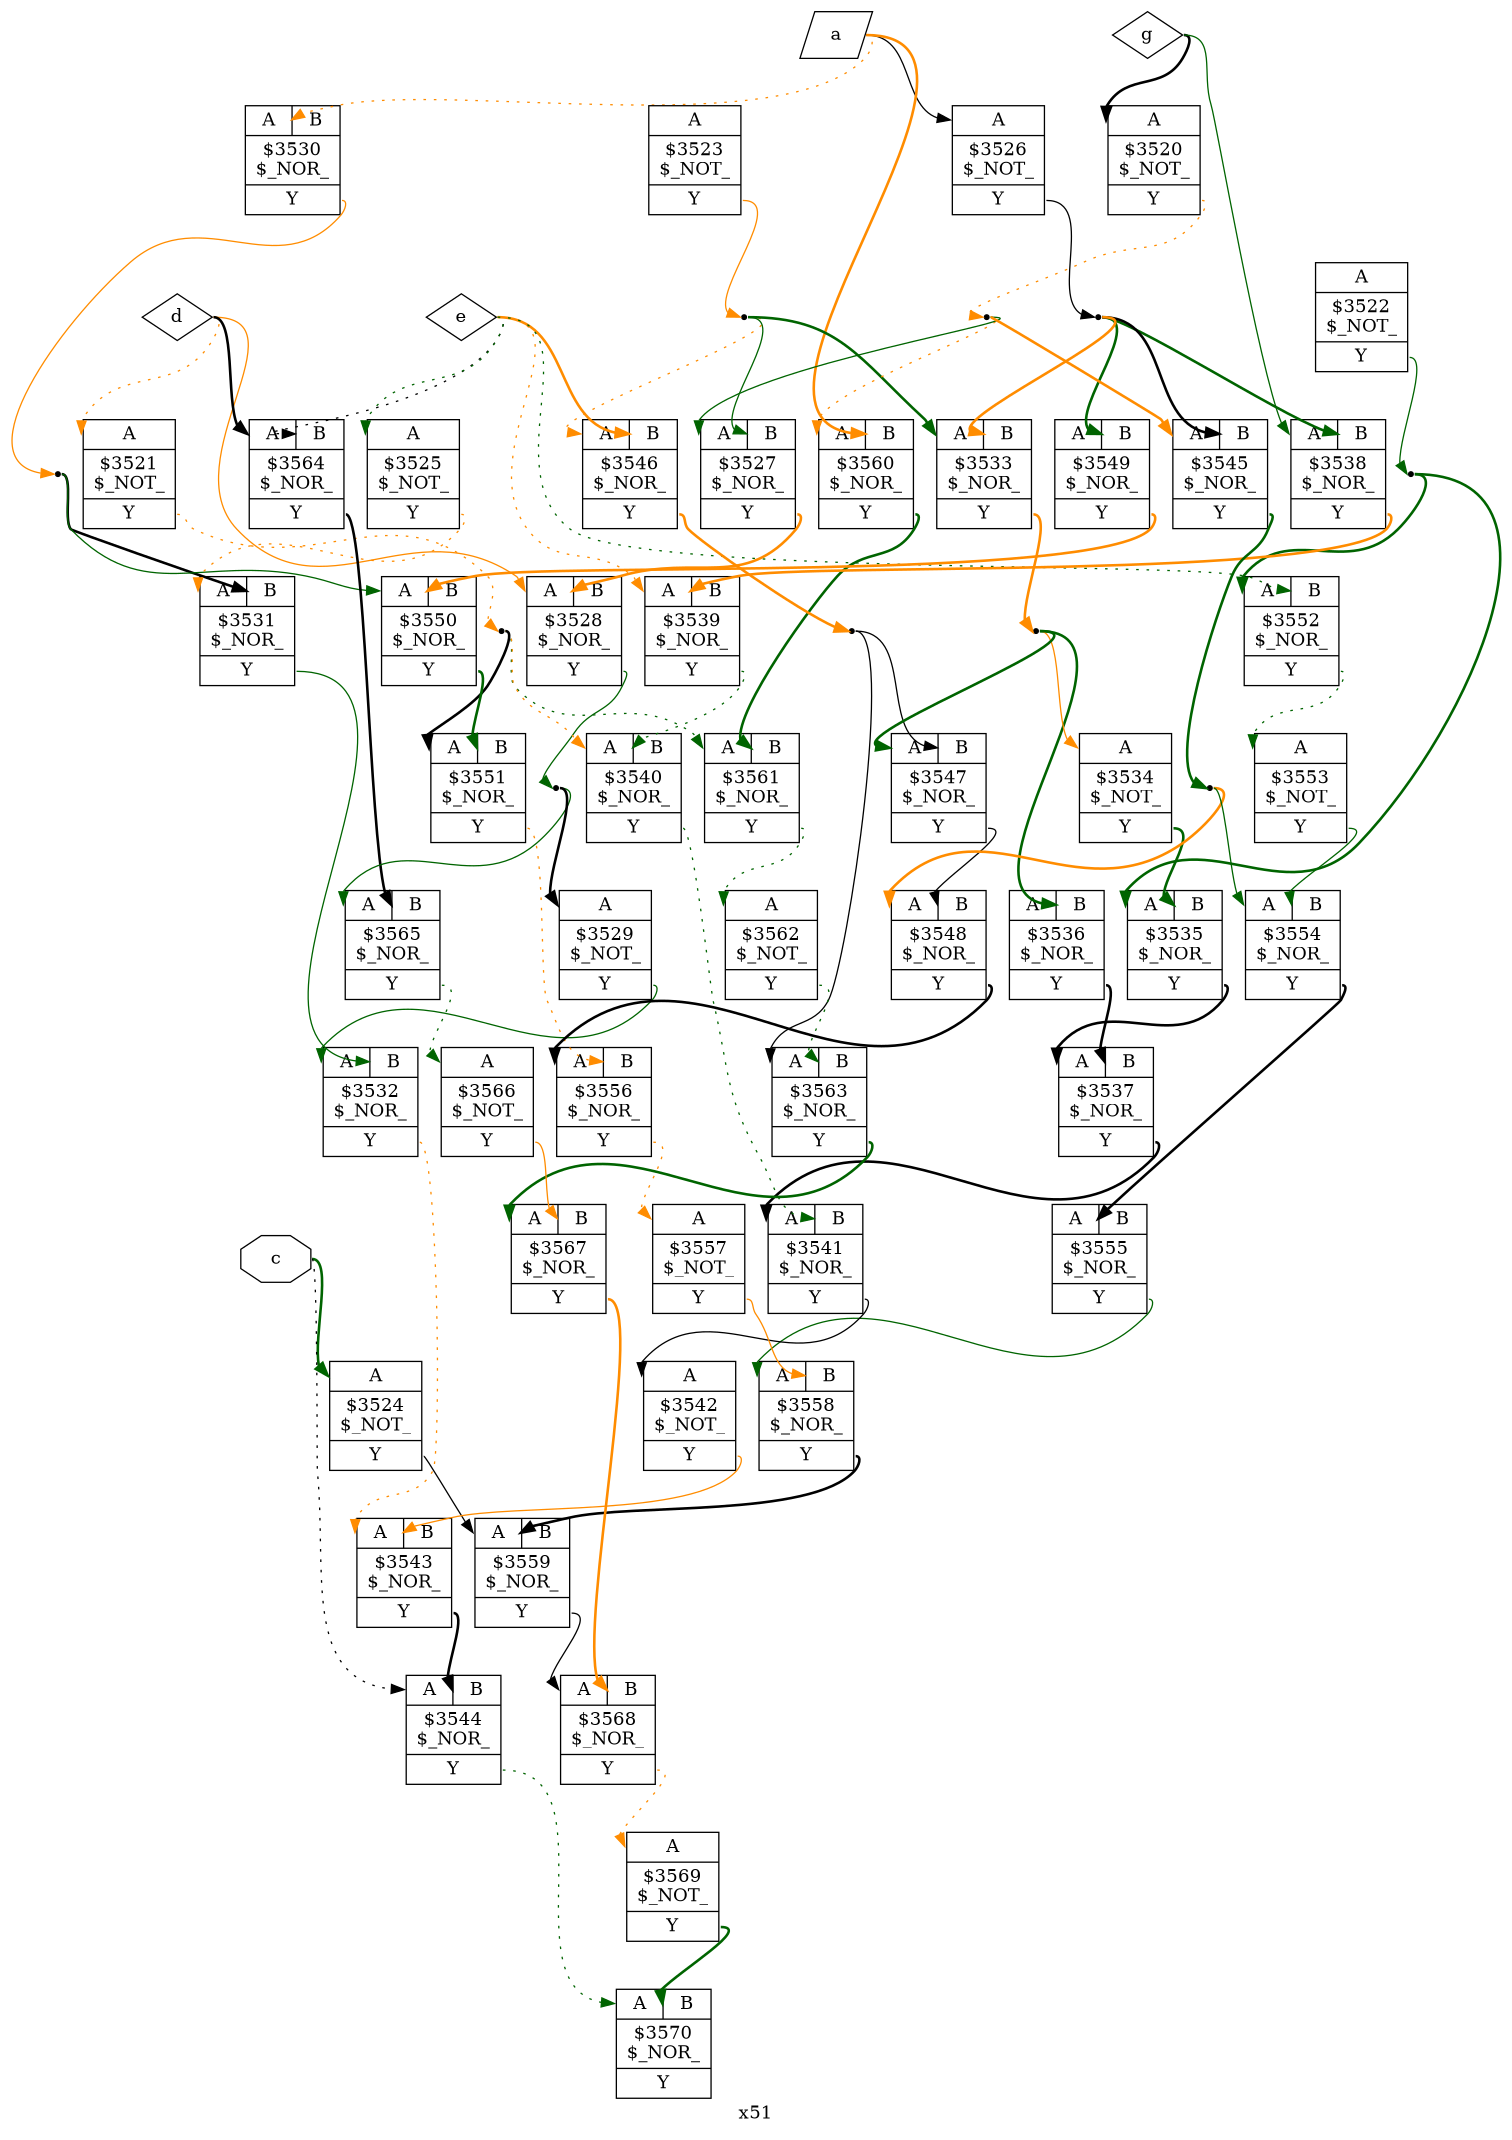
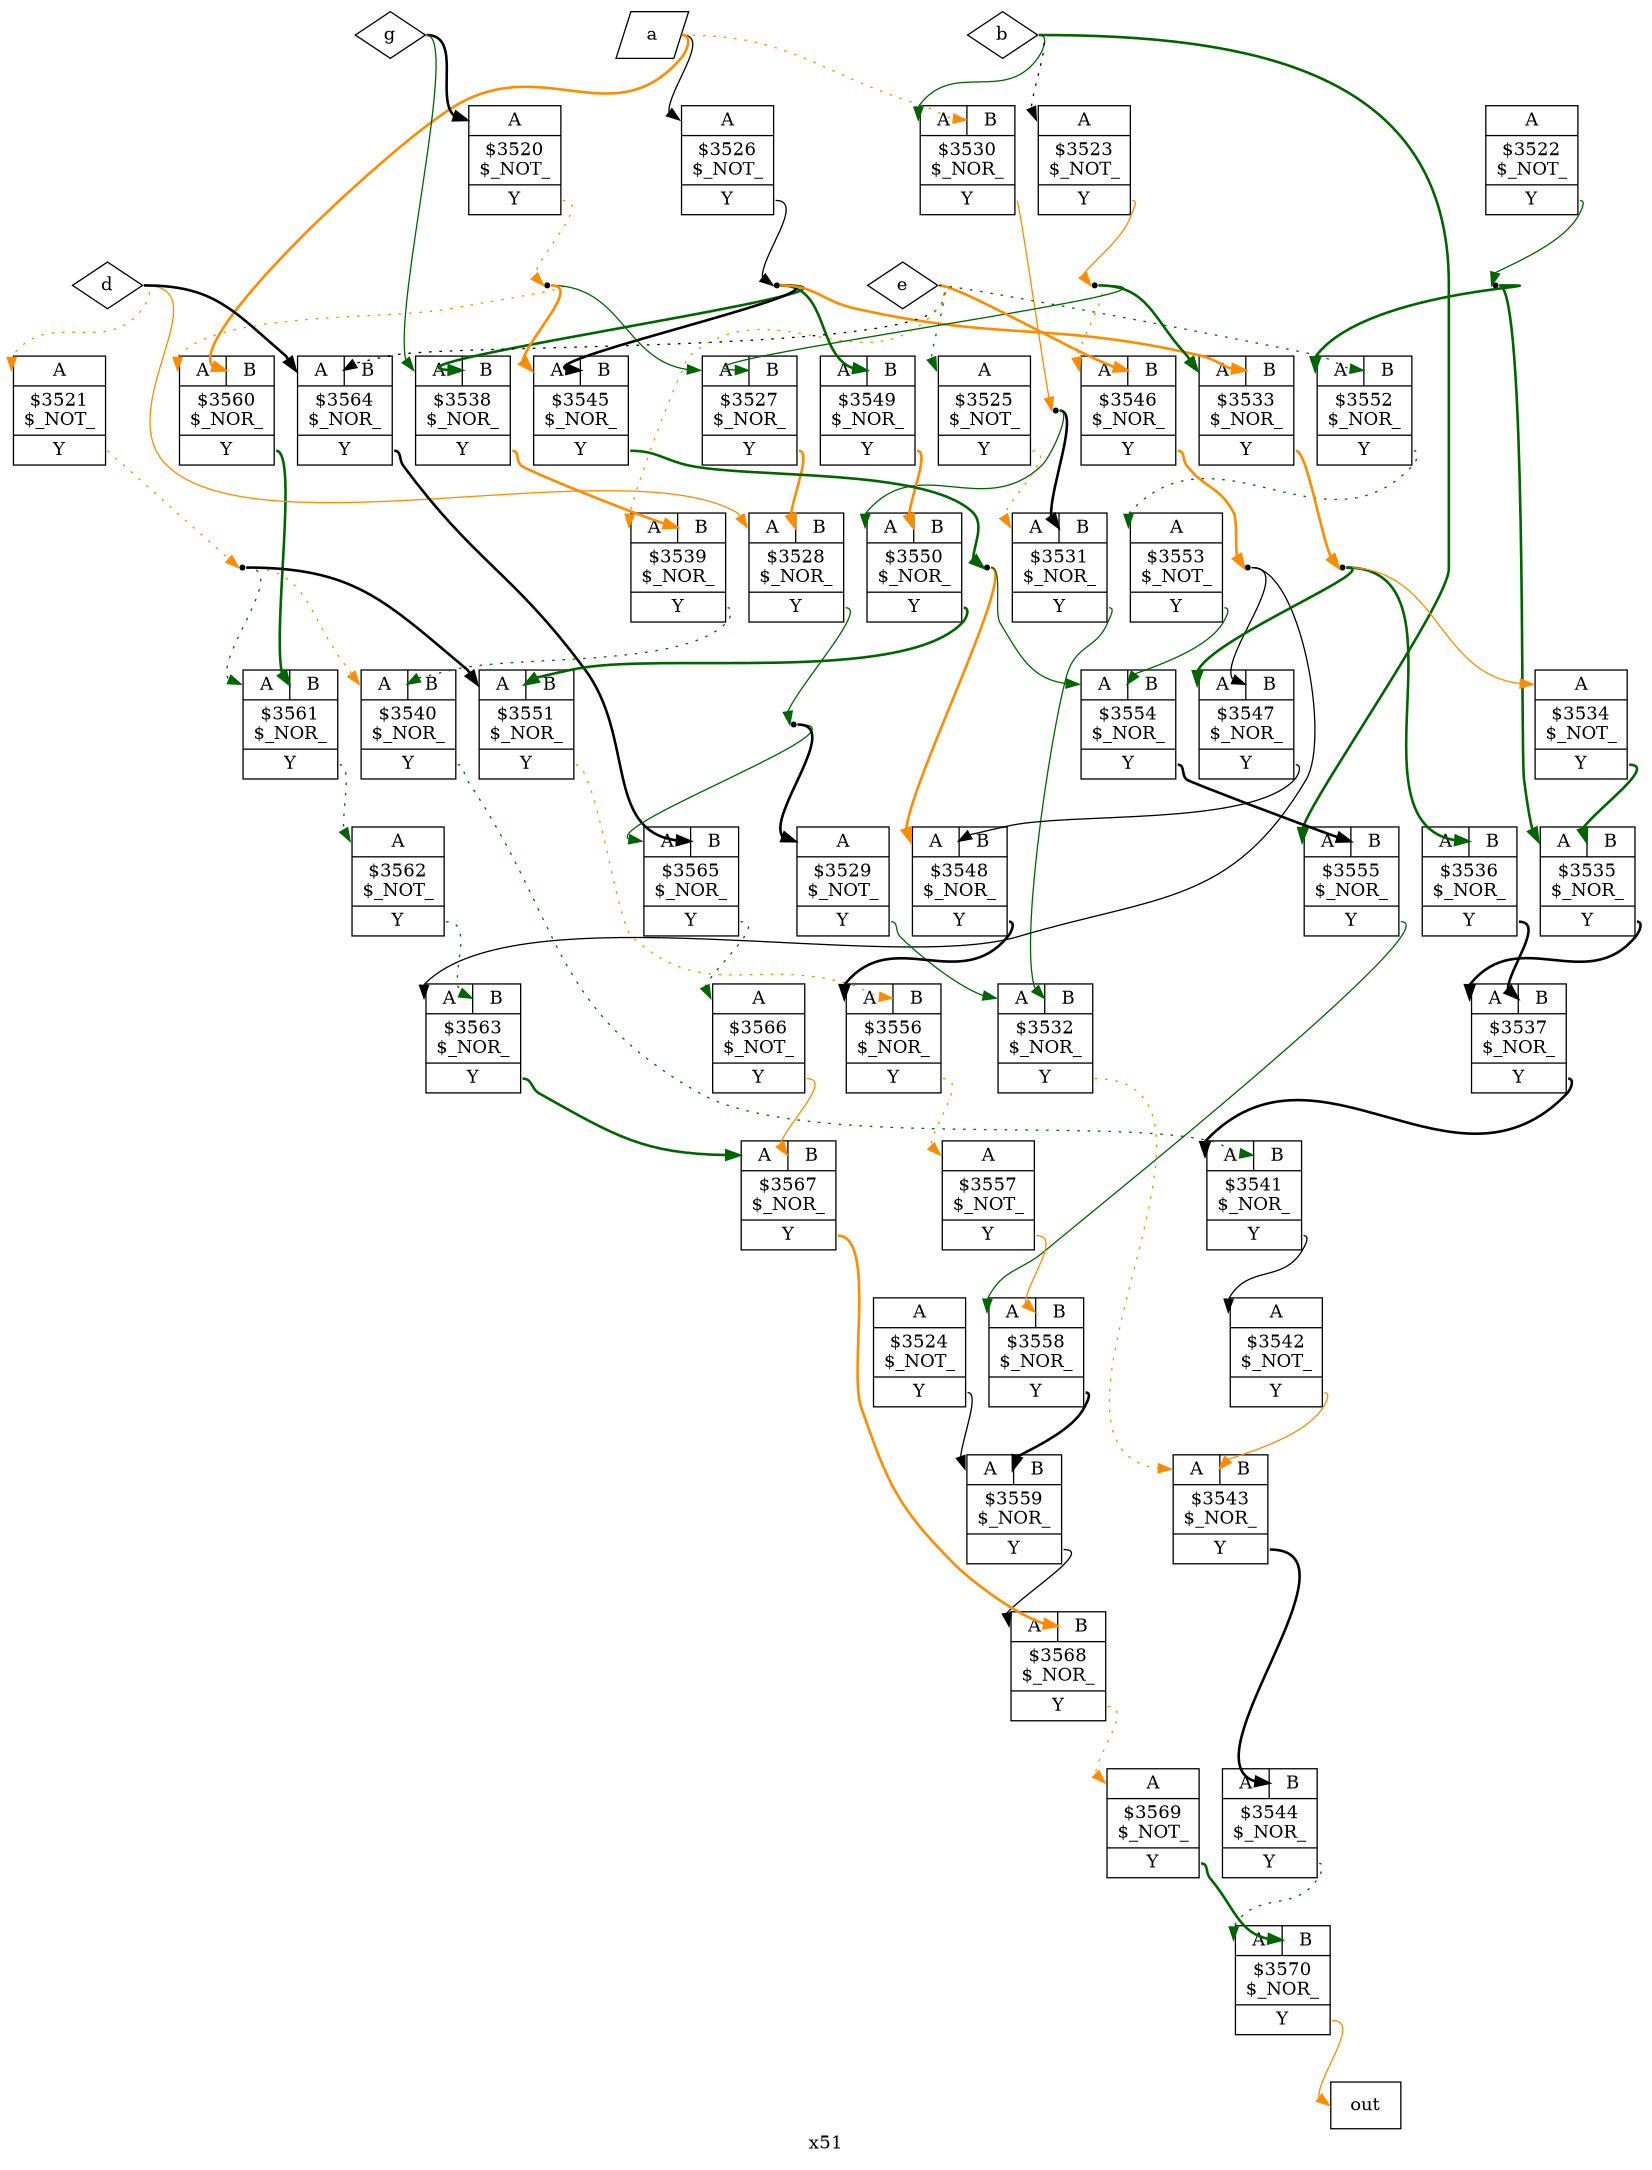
node "b": added
node "c": removed
node "out": added
